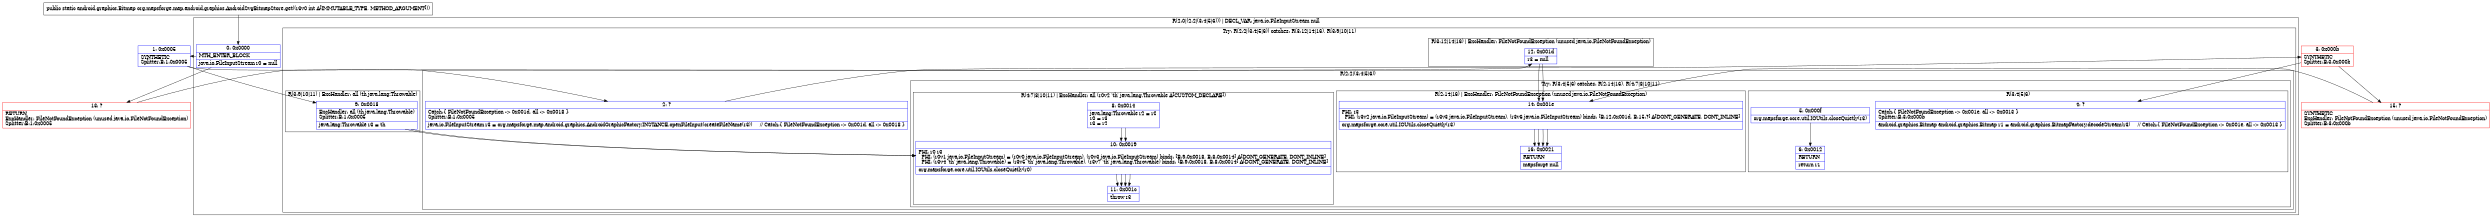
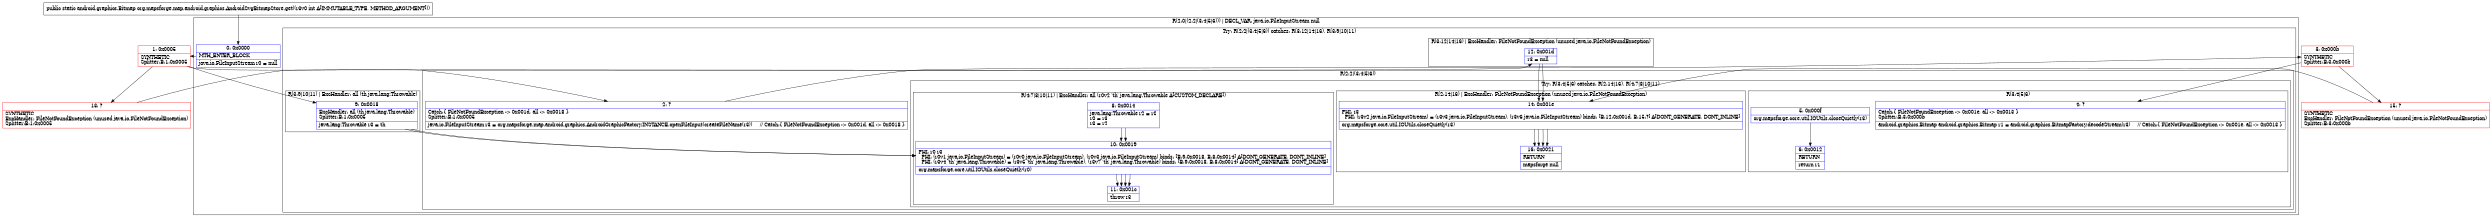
node "1: 0x0005": color blue -> red
edge "0: 0x0000" -> "13: ?": now "1: 0x0005" -> "13: ?"
node "13: ?": text "RETURN" -> "SYNTHETIC"
